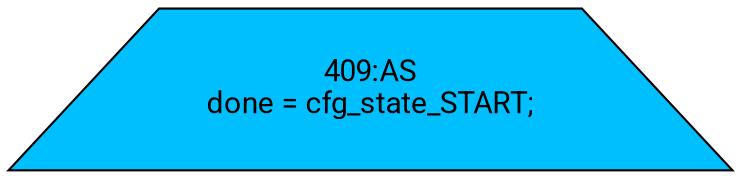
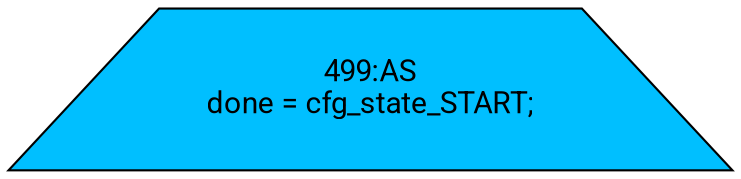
node "409:AS done = cfg_state_START;": label "409:AS done = cfg_state_START;" -> "499:AS done = cfg_state_START;"
